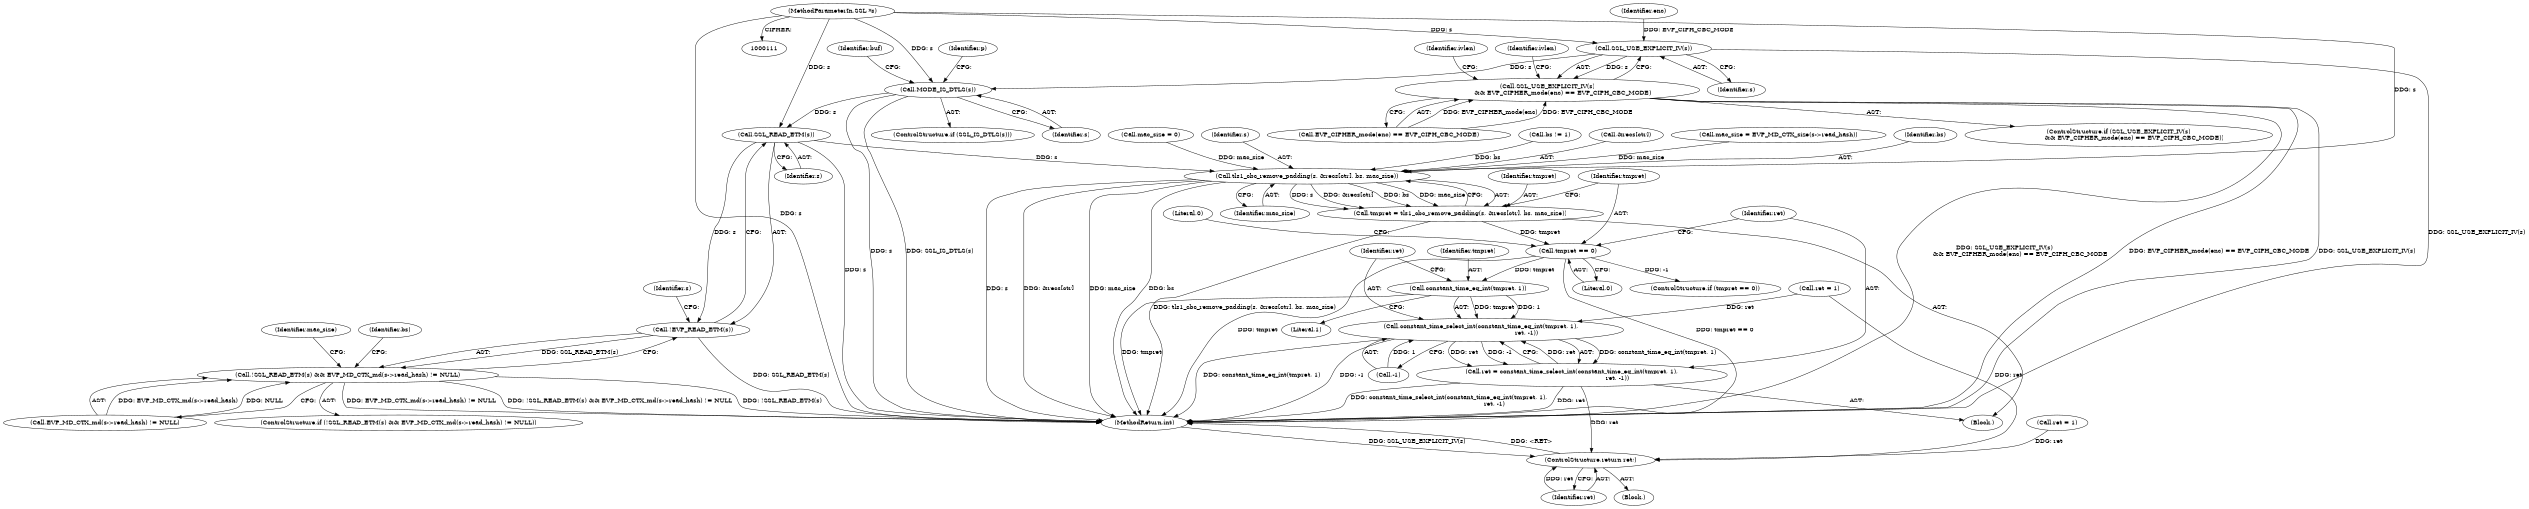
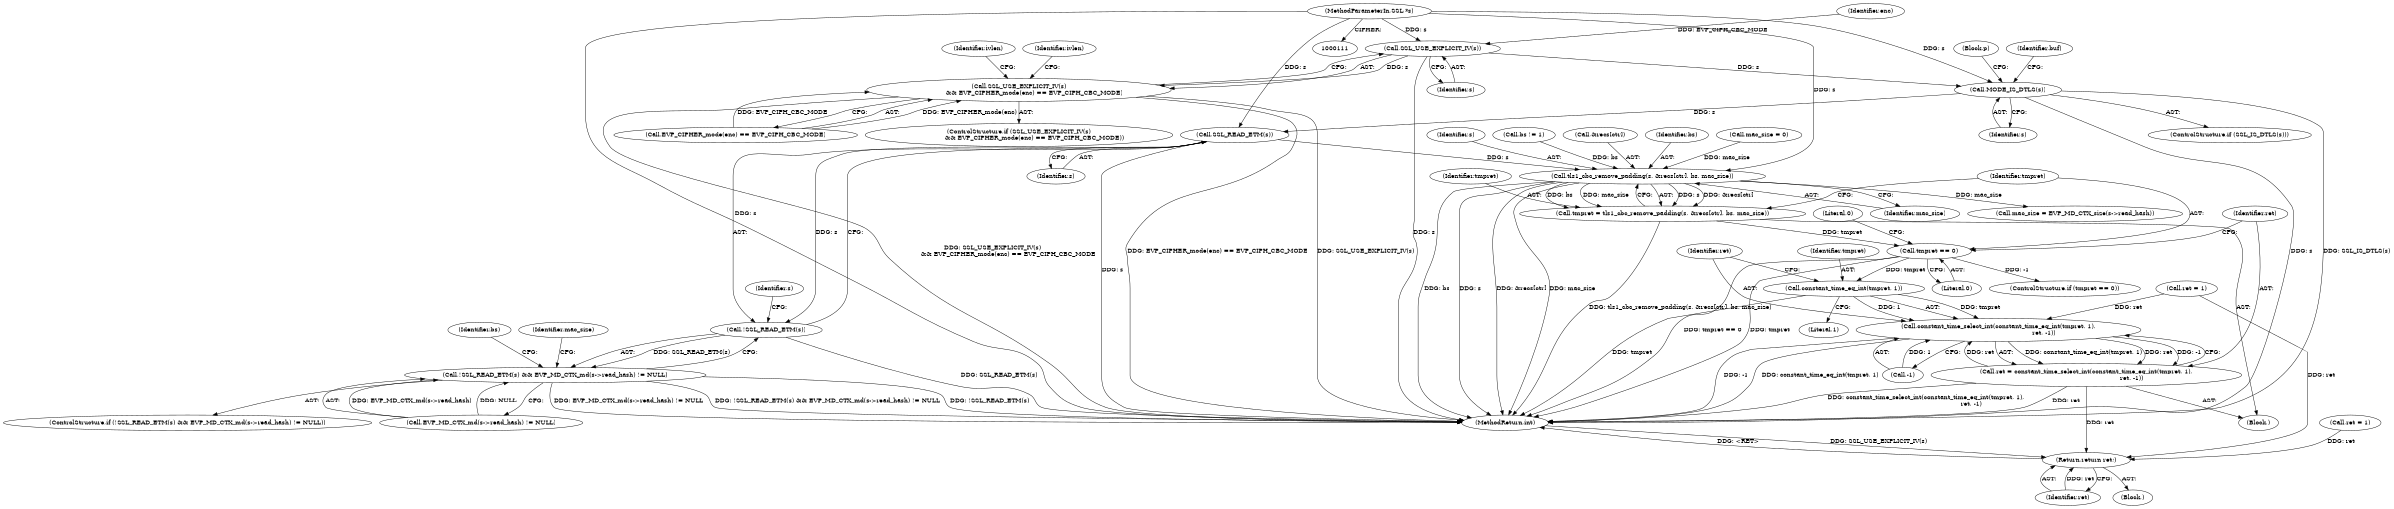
node "(Identifier,p)": label "(Identifier,p)" -> "(Block,p)"
edge "(Call,mac_size = EVP_MD_CTX_size(s->read_hash))" -> "(Call,tls1_cbc_remove_padding(s, &recs[ctr], bs, mac_size))": reversed
edge "(Call,SSL_USE_EXPLICIT_IV(s))" -> "(MethodReturn,int)": label "DDG: SSL_USE_EXPLICIT_IV(s)" -> "DDG: s"
node "(Call,!EVP_READ_ETM(s))": label "(Call,!EVP_READ_ETM(s))" -> "(Call,!SSL_READ_ETM(s))"
node "(ControlStructure,return ret;)": label "(ControlStructure,return ret;)" -> "(Return,return ret;)"
